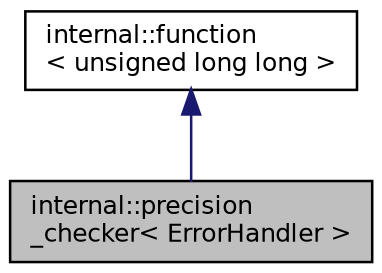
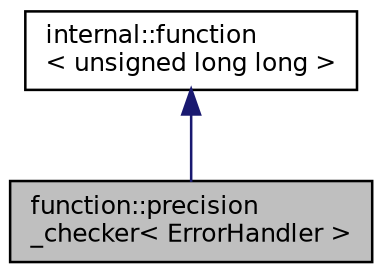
node "internal::precision _checker< ErrorHandler >": label "internal::precision _checker< ErrorHandler >" -> "function::precision _checker< ErrorHandler >"
